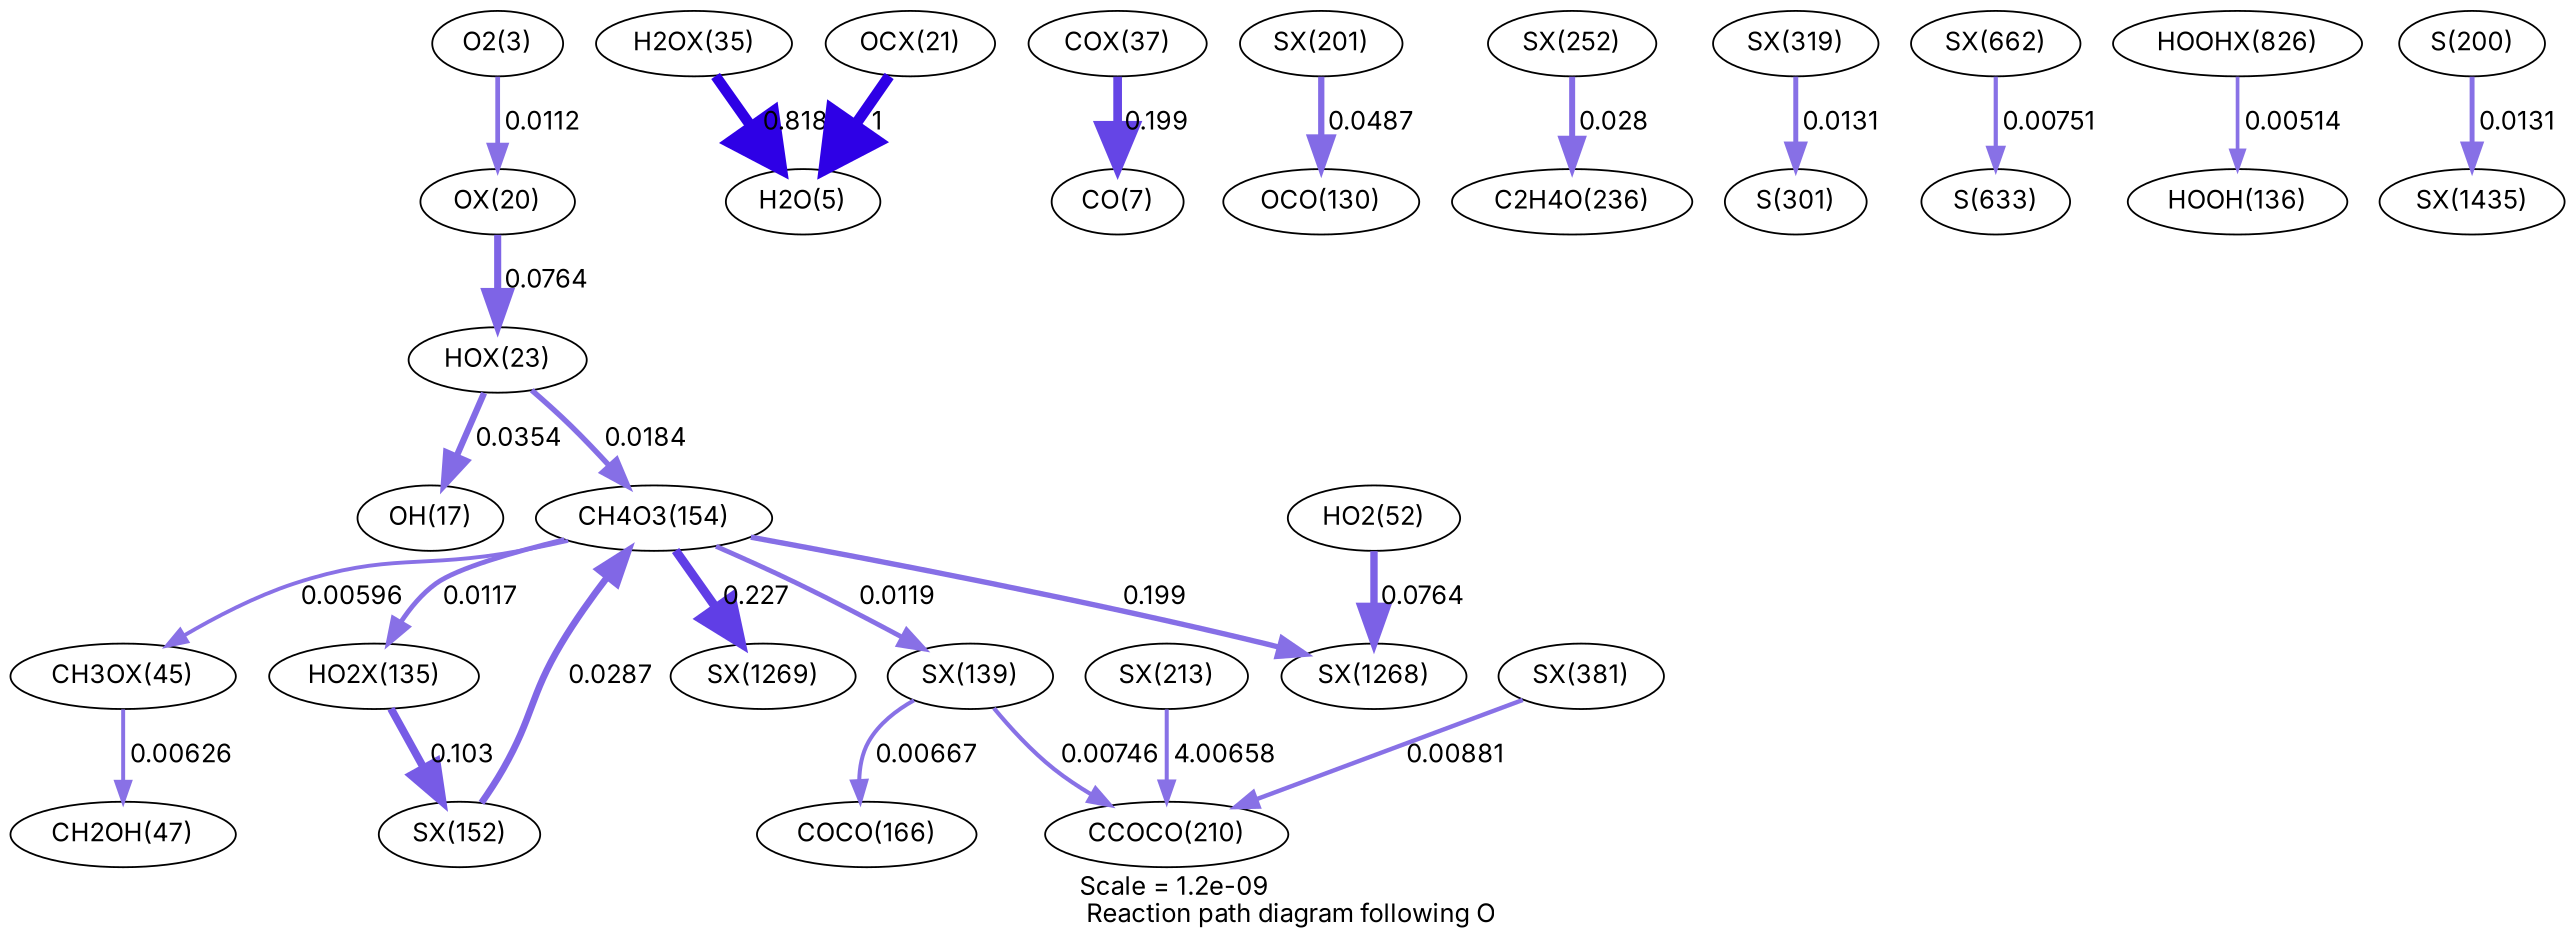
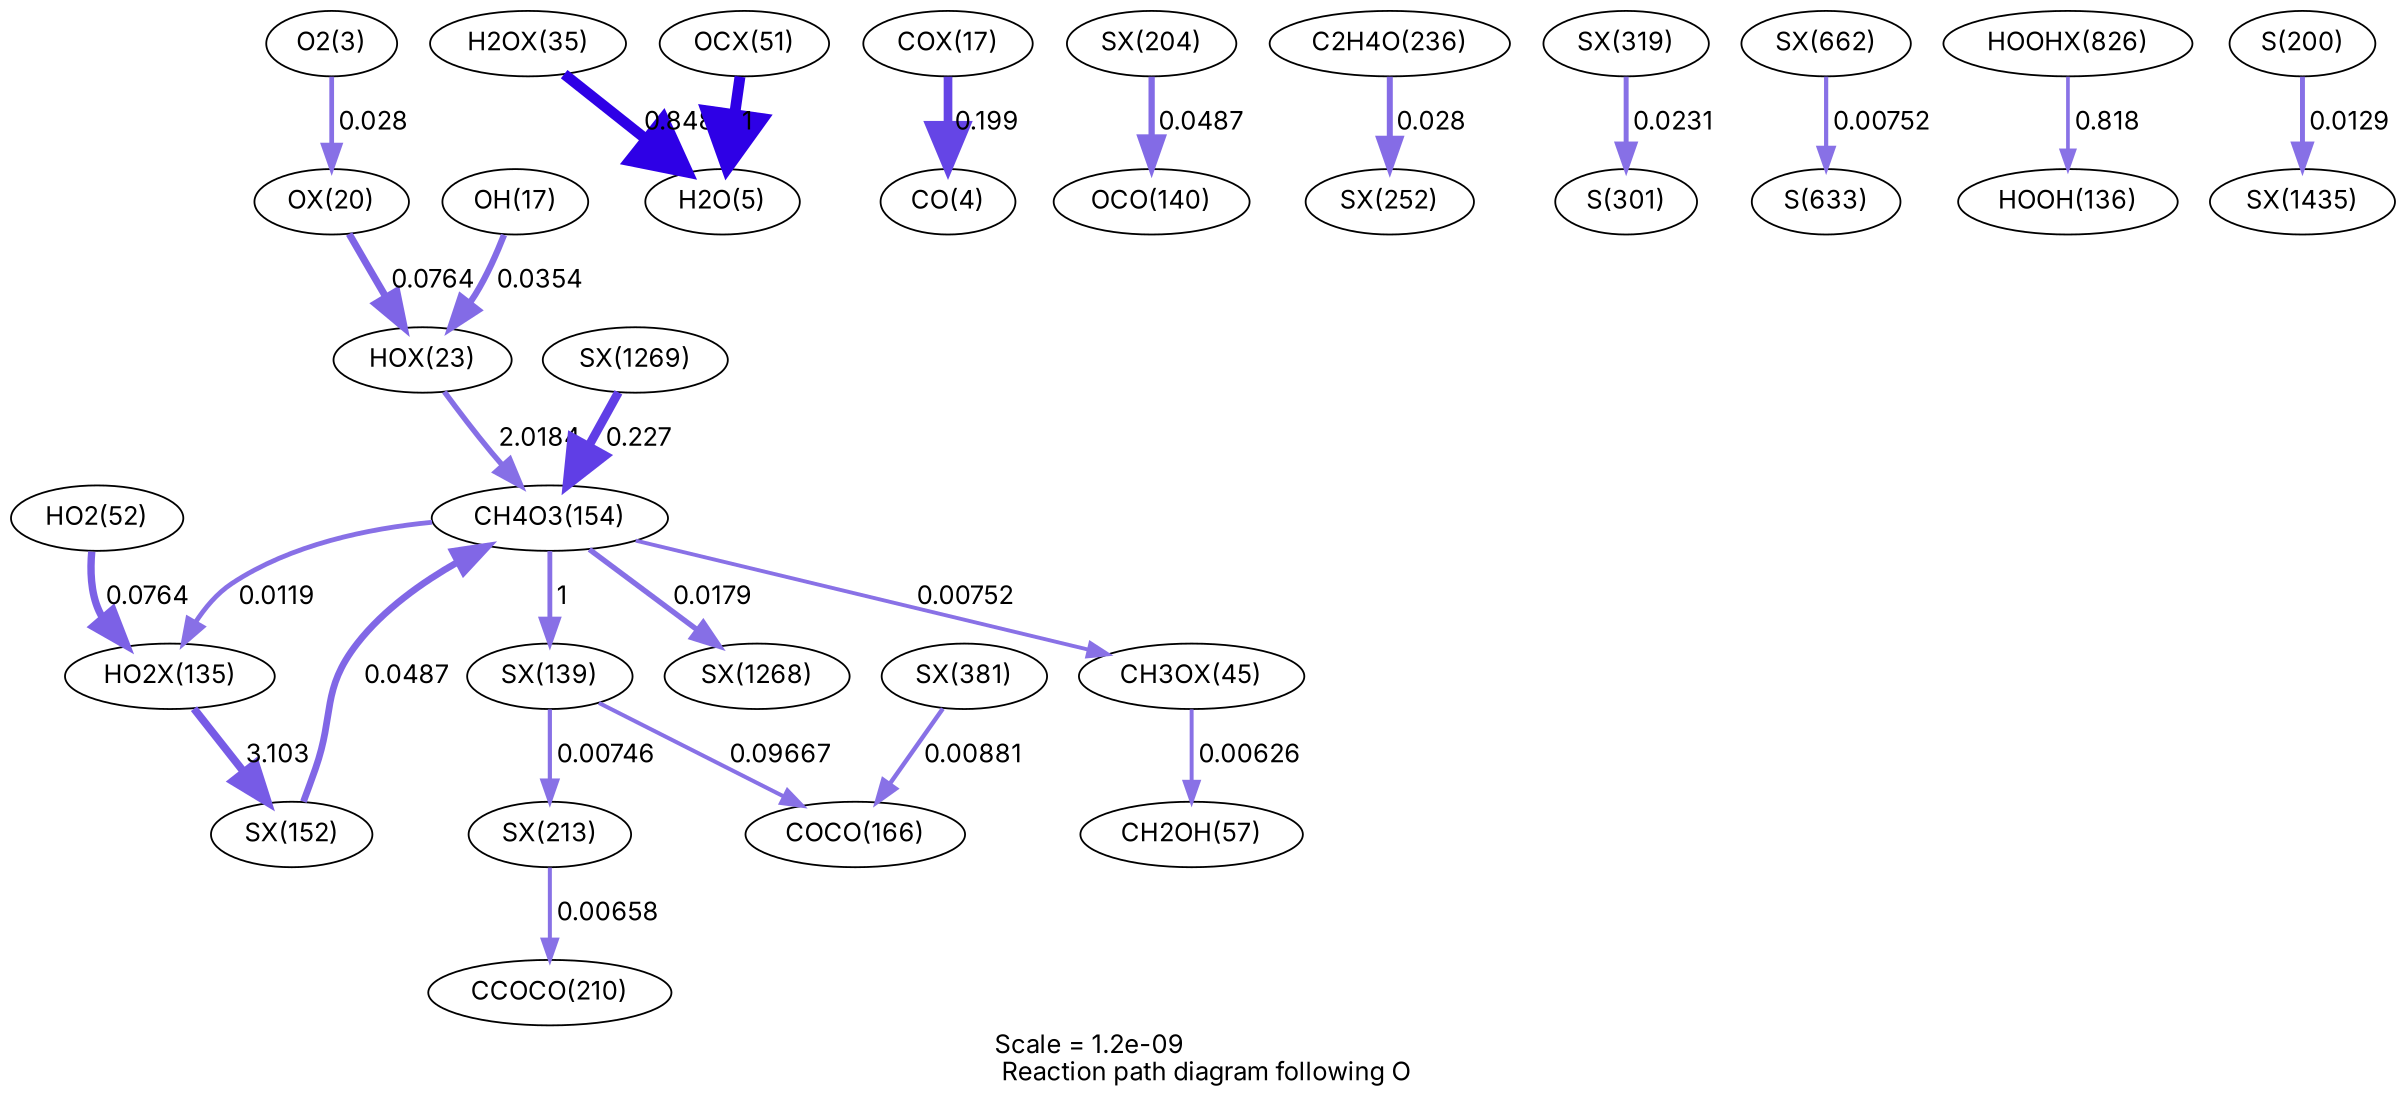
node "OCX(21)": label "OCX(21)" -> "OCX(51)"
node "COX(37)": label "COX(37)" -> "COX(17)"
node "SX(201)": label "SX(201)" -> "SX(204)"
edge "SX(252)" -> "C2H4O(236)": reversed
edge "O2(3)" -> "OX(20)": label " 0.0112" -> " 0.028"
edge "H2OX(35)" -> "H2O(5)": label " 0.818" -> " 0.848"
edge "SX(319)" -> "S(301)": label " 0.0131" -> " 0.0231"
edge "SX(662)" -> "S(633)": label " 0.00751" -> " 0.00752"
edge "HOOHX(826)" -> "HOOH(136)": label " 0.00514" -> " 0.818"
edge "S(200)" -> "SX(1435)": label " 0.0131" -> " 0.0129"
node "CO(7)": label "CO(7)" -> "CO(4)"
node "OCO(130)": label "OCO(130)" -> "OCO(140)"
edge "HOX(23)" -> "OH(17)": reversed
edge "HOX(23)" -> "CH4O3(154)": label " 0.0184" -> " 2.0184"
edge "HO2(52)" -> "SX(1268)": now "HO2(52)" -> "HO2X(135)"
edge "CH4O3(154)" -> "SX(1269)": reversed
edge "CH4O3(154)" -> "CH3OX(45)": label " 0.00596" -> " 0.00752"
edge "CH4O3(154)" -> "HO2X(135)": label " 0.0117" -> " 0.0119"
edge "CH4O3(154)" -> "SX(139)": label " 0.0119" -> " 1"
edge "CH4O3(154)" -> "SX(1268)": label " 0.199" -> " 0.0179"
edge "SX(152)" -> "CH4O3(154)": label " 0.0287" -> " 0.0487"
edge "SX(381)" -> "CCOCO(210)": now "SX(381)" -> "COCO(166)"
edge "HO2X(135)" -> "SX(152)": label " 0.103" -> " 3.103"
edge "SX(139)" -> "COCO(166)": label " 0.00667" -> " 0.09667"
edge "SX(213)" -> "CCOCO(210)": label " 4.00658" -> " 0.00658"
edge "SX(139)" -> "CCOCO(210)": now "SX(139)" -> "SX(213)"
node "CH2OH(47)": label "CH2OH(47)" -> "CH2OH(57)"
